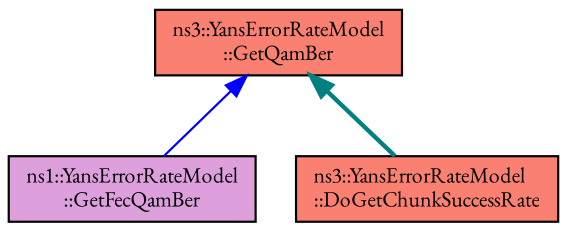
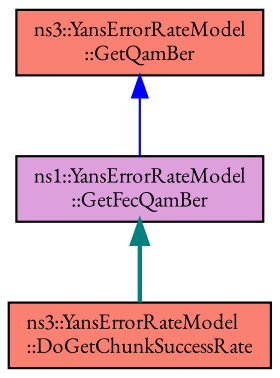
edge "ns3::YansErrorRateModel ::DoGetChunkSuccessRate" -> "ns3::YansErrorRateModel ::GetQamBer": now "ns3::YansErrorRateModel ::DoGetChunkSuccessRate" -> "ns1::YansErrorRateModel ::GetFecQamBer"
